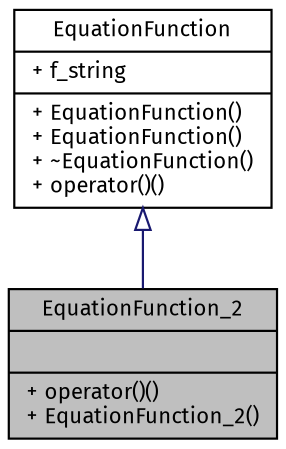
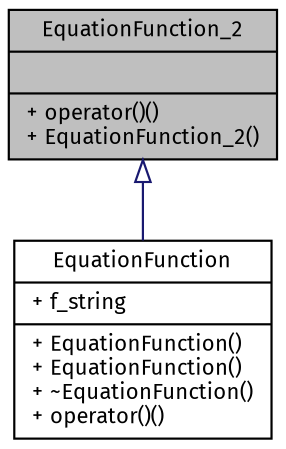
edge "EquationFunction_2" -> "EquationFunction": reversed
